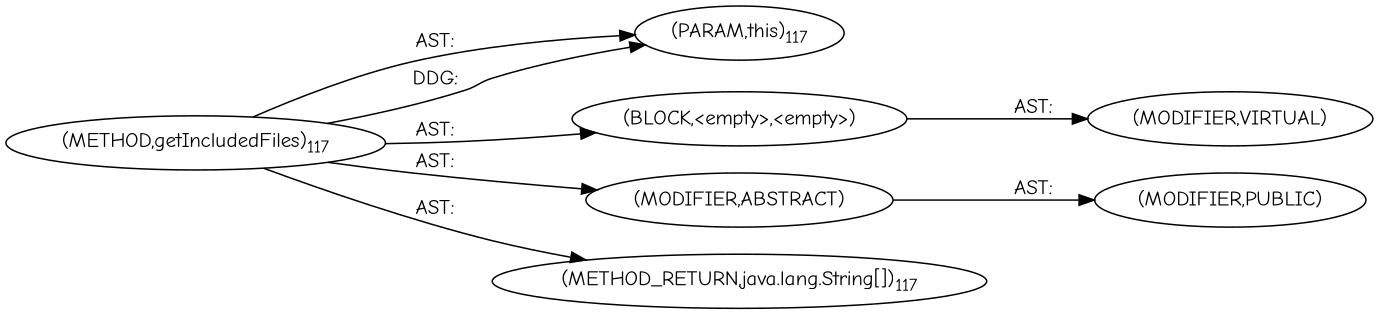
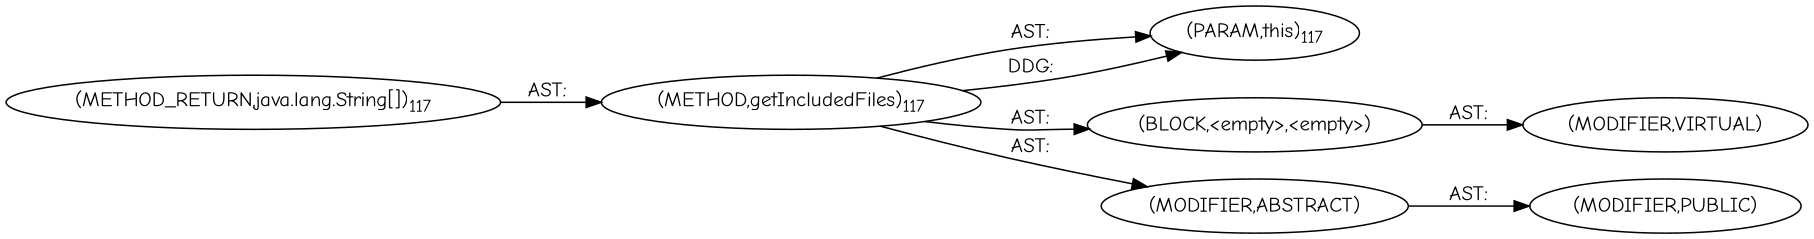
edge "(METHOD,getIncludedFiles)" -> "(METHOD_RETURN,java.lang.String[])": reversed
